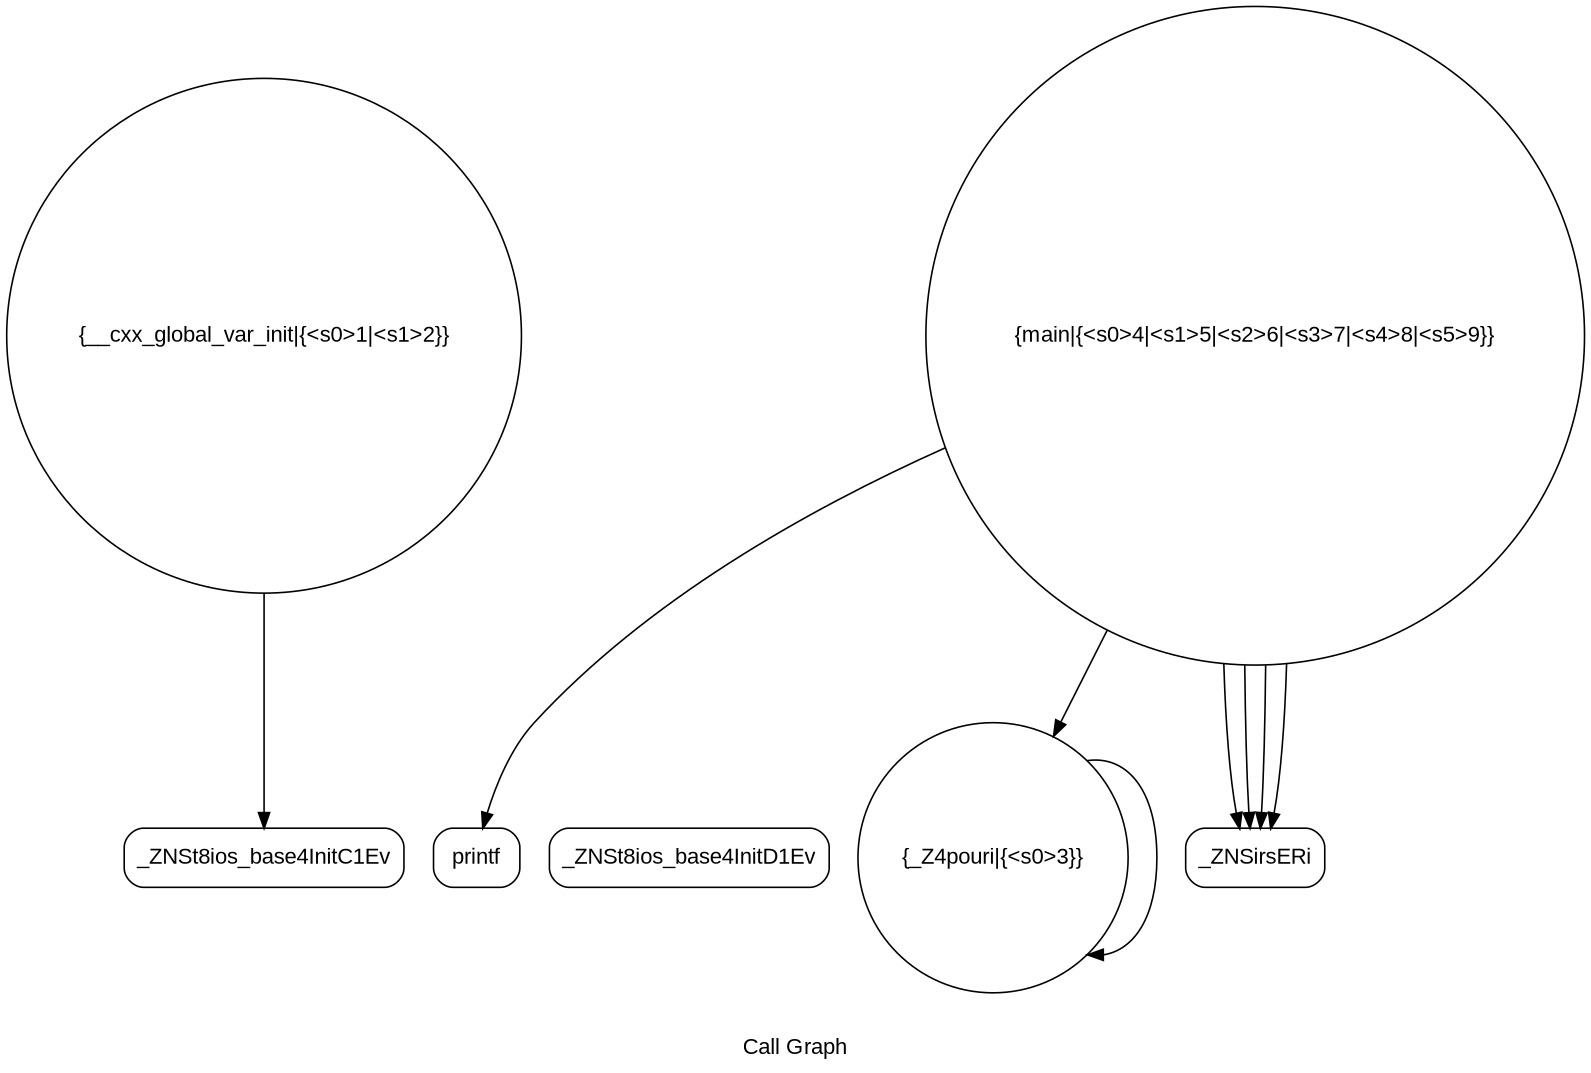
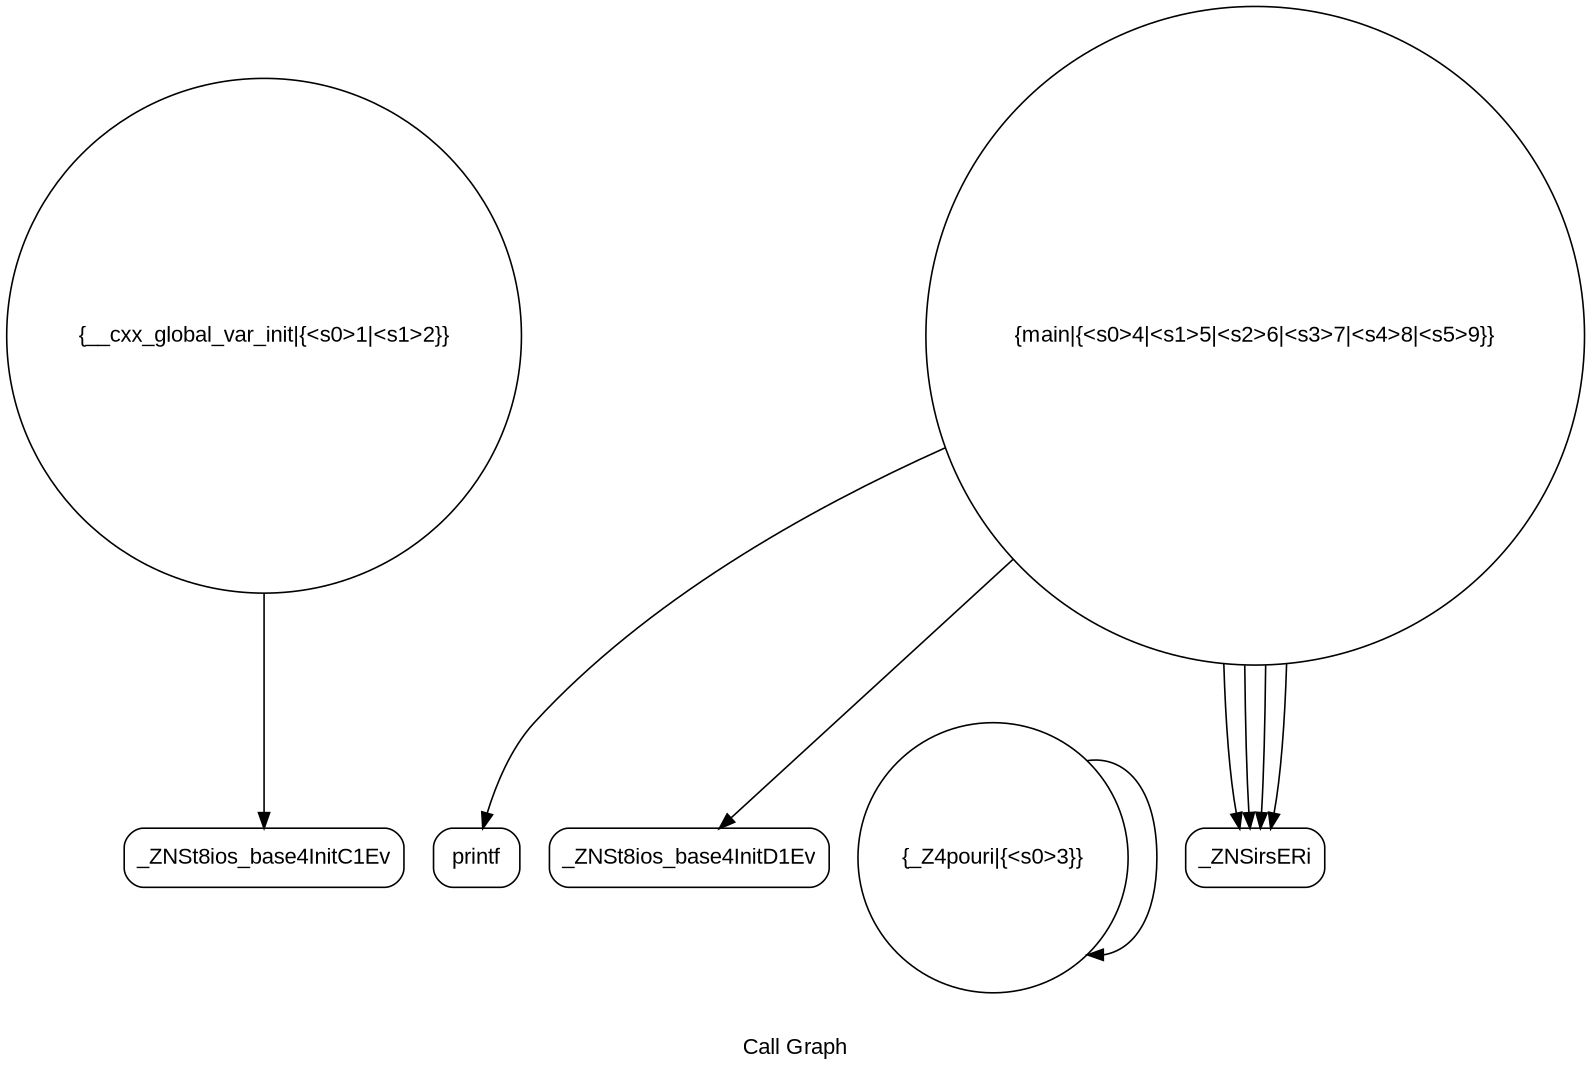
edge "{main|{<s0>4|<s1>5|<s2>6|<s3>7|<s4>8|<s5>9}}" -> "{_Z4pouri|{<s0>3}}": now "{main|{<s0>4|<s1>5|<s2>6|<s3>7|<s4>8|<s5>9}}" -> "_ZNSt8ios_base4InitD1Ev"
